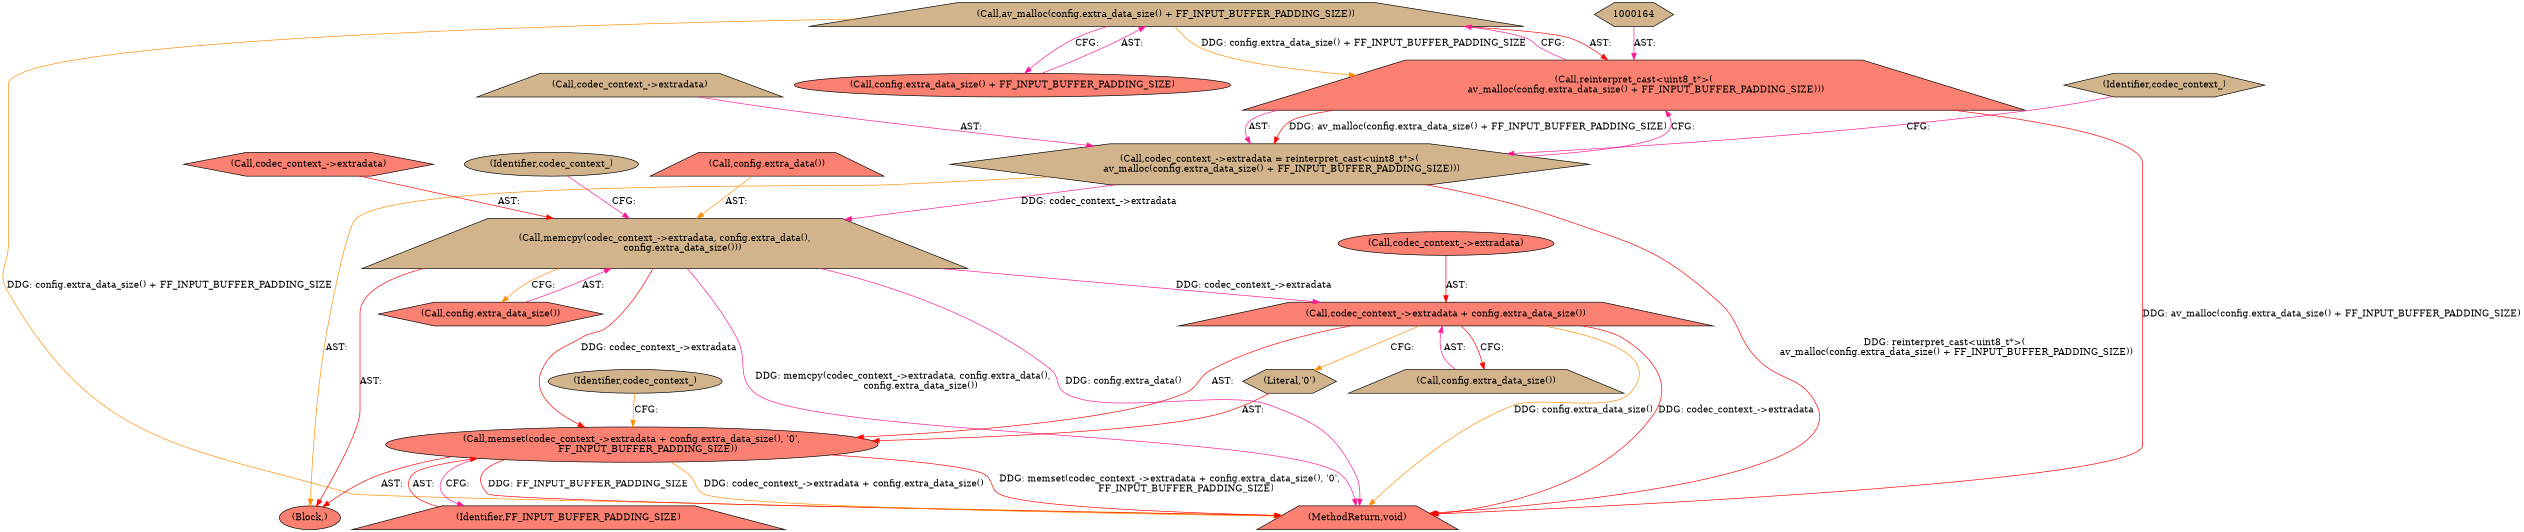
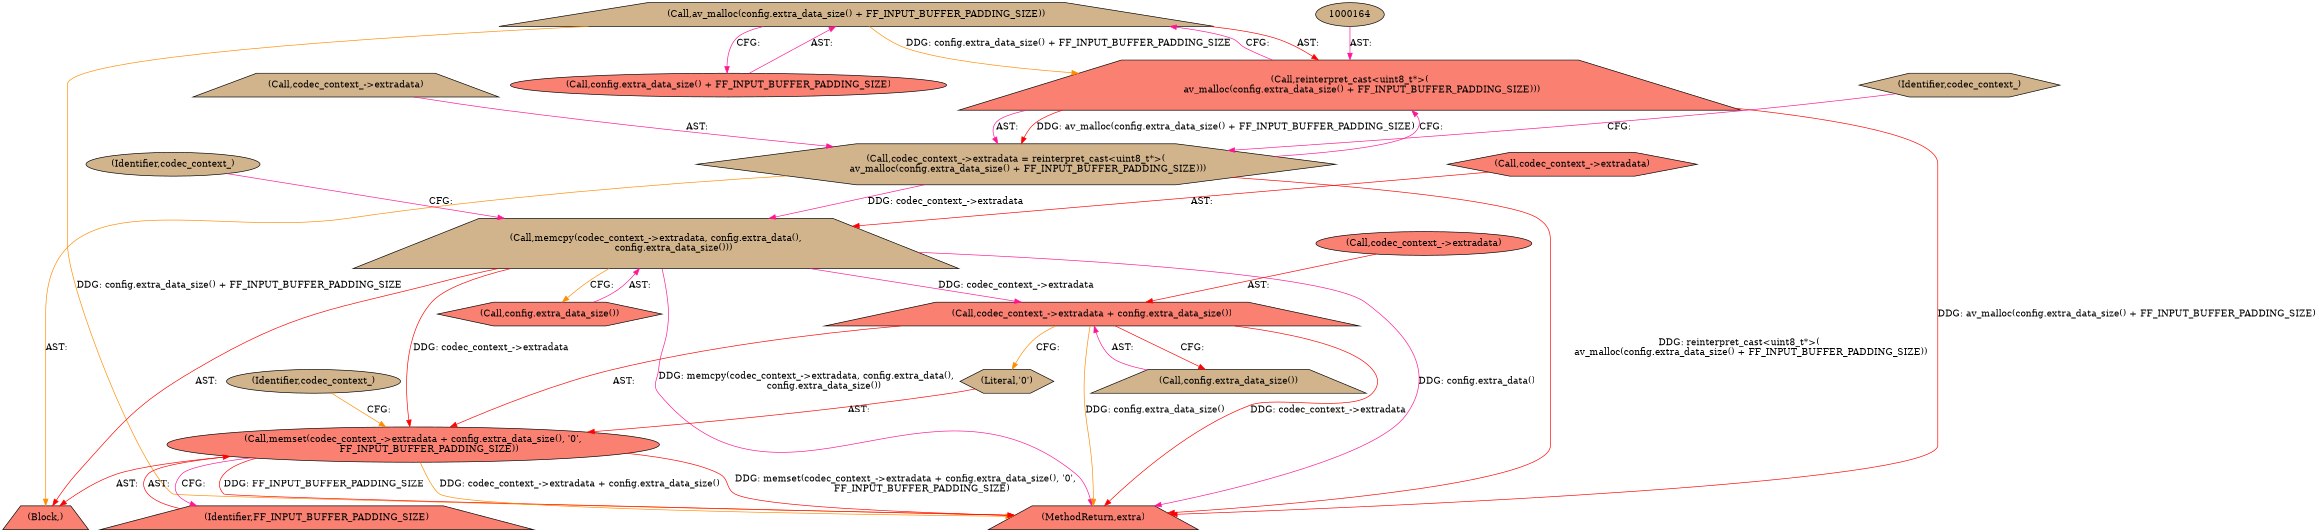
node "1000164": shape hexagon -> ellipse
node "(Call,config.extra_data())": removed
node "(Block,)": shape ellipse -> trapezium
node "(MethodReturn,void)": label "(MethodReturn,void)" -> "(MethodReturn,extra)"
